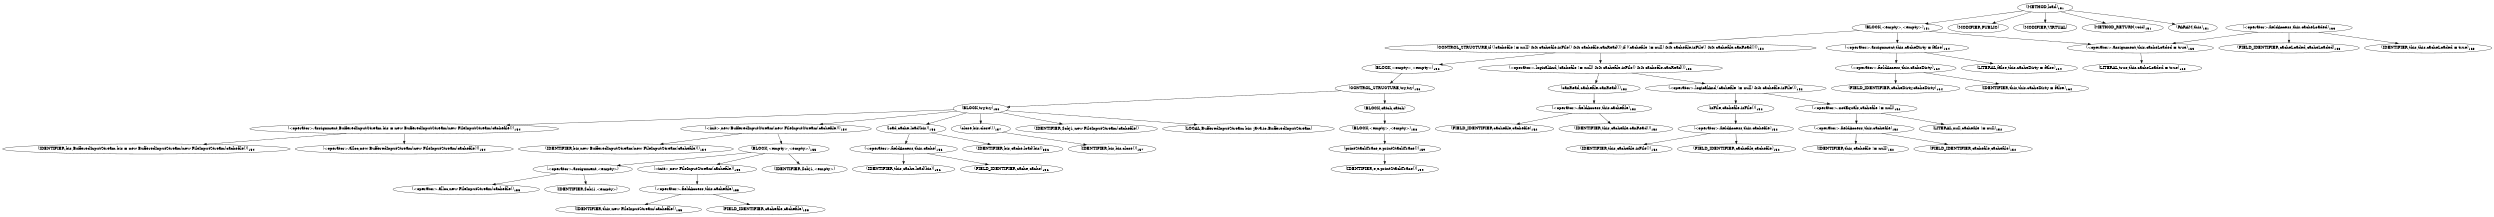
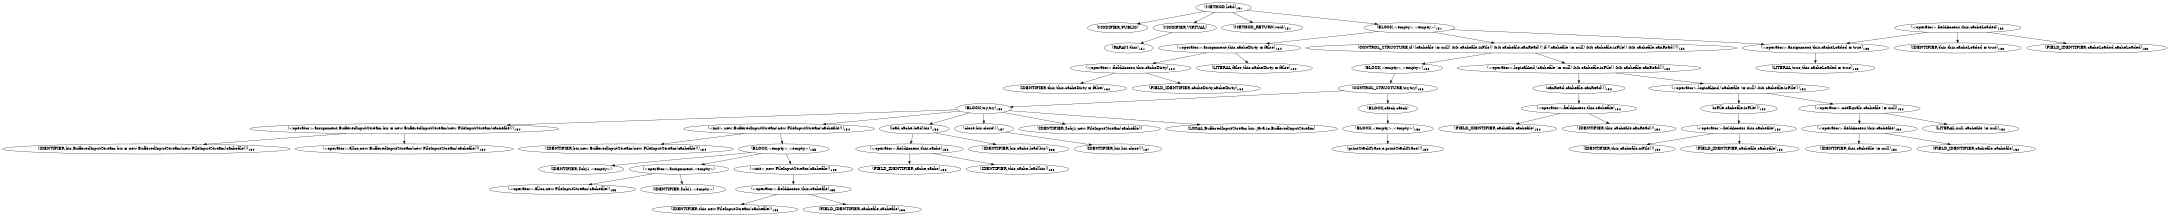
edge "(METHOD,load)" -> "(PARAM,this)": now "(MODIFIER,VIRTUAL)" -> "(PARAM,this)"
node "(IDENTIFIER,e,e.printStackTrace())": removed
